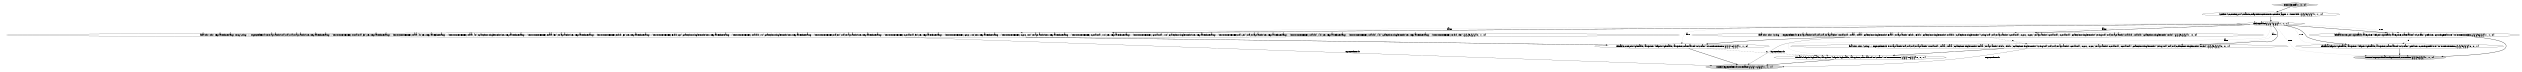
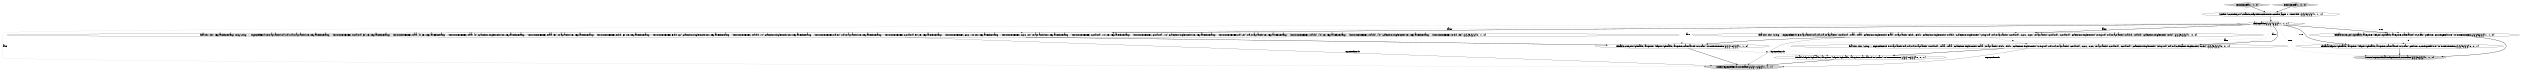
node "testOuterLeft['0', '1', '0']": added
edge "cacheEnabled@@@4@@@['1', '1', '1']" -> "runTest(expectedResult,storeName)@@@11@@@['1', '1', '1']": added, label "false"
